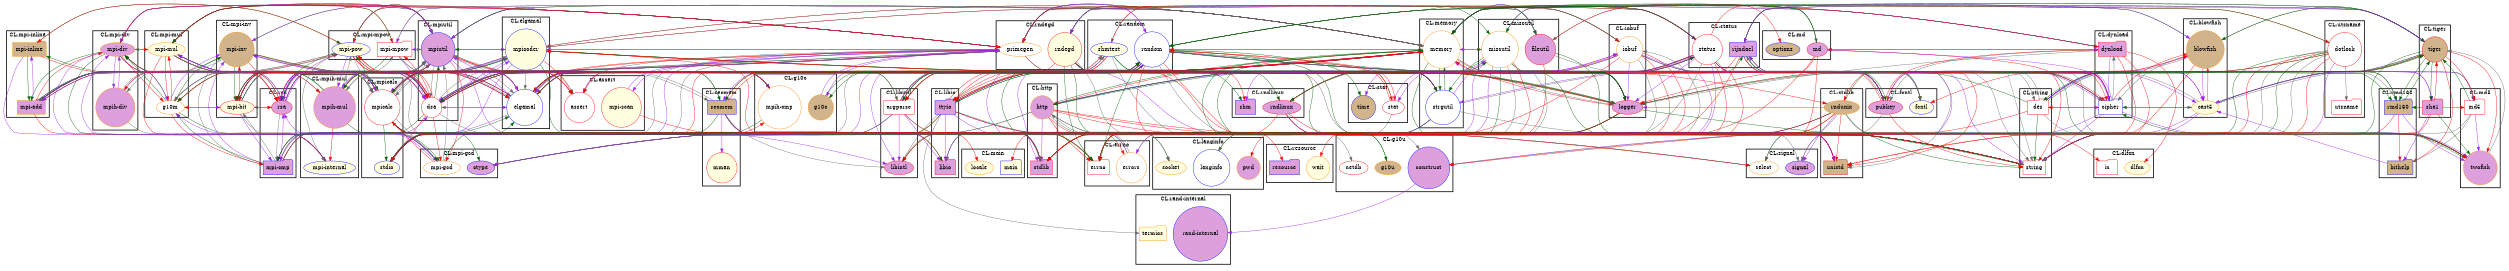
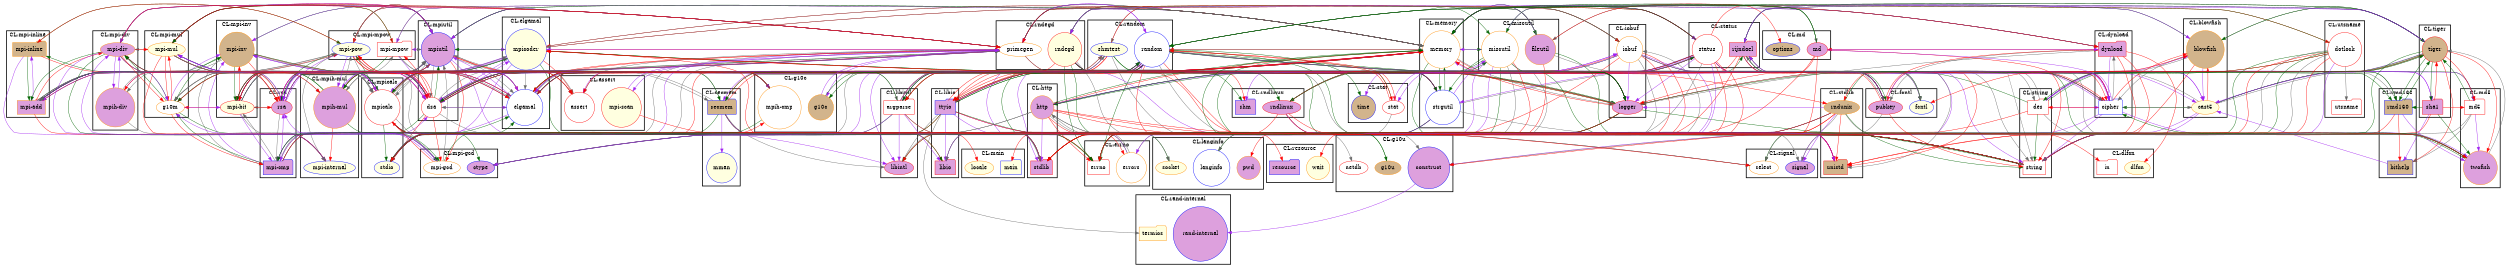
node "fileutil": color red -> darkorange
node "rijndael": color blue -> red
node "mman": color red -> blue
